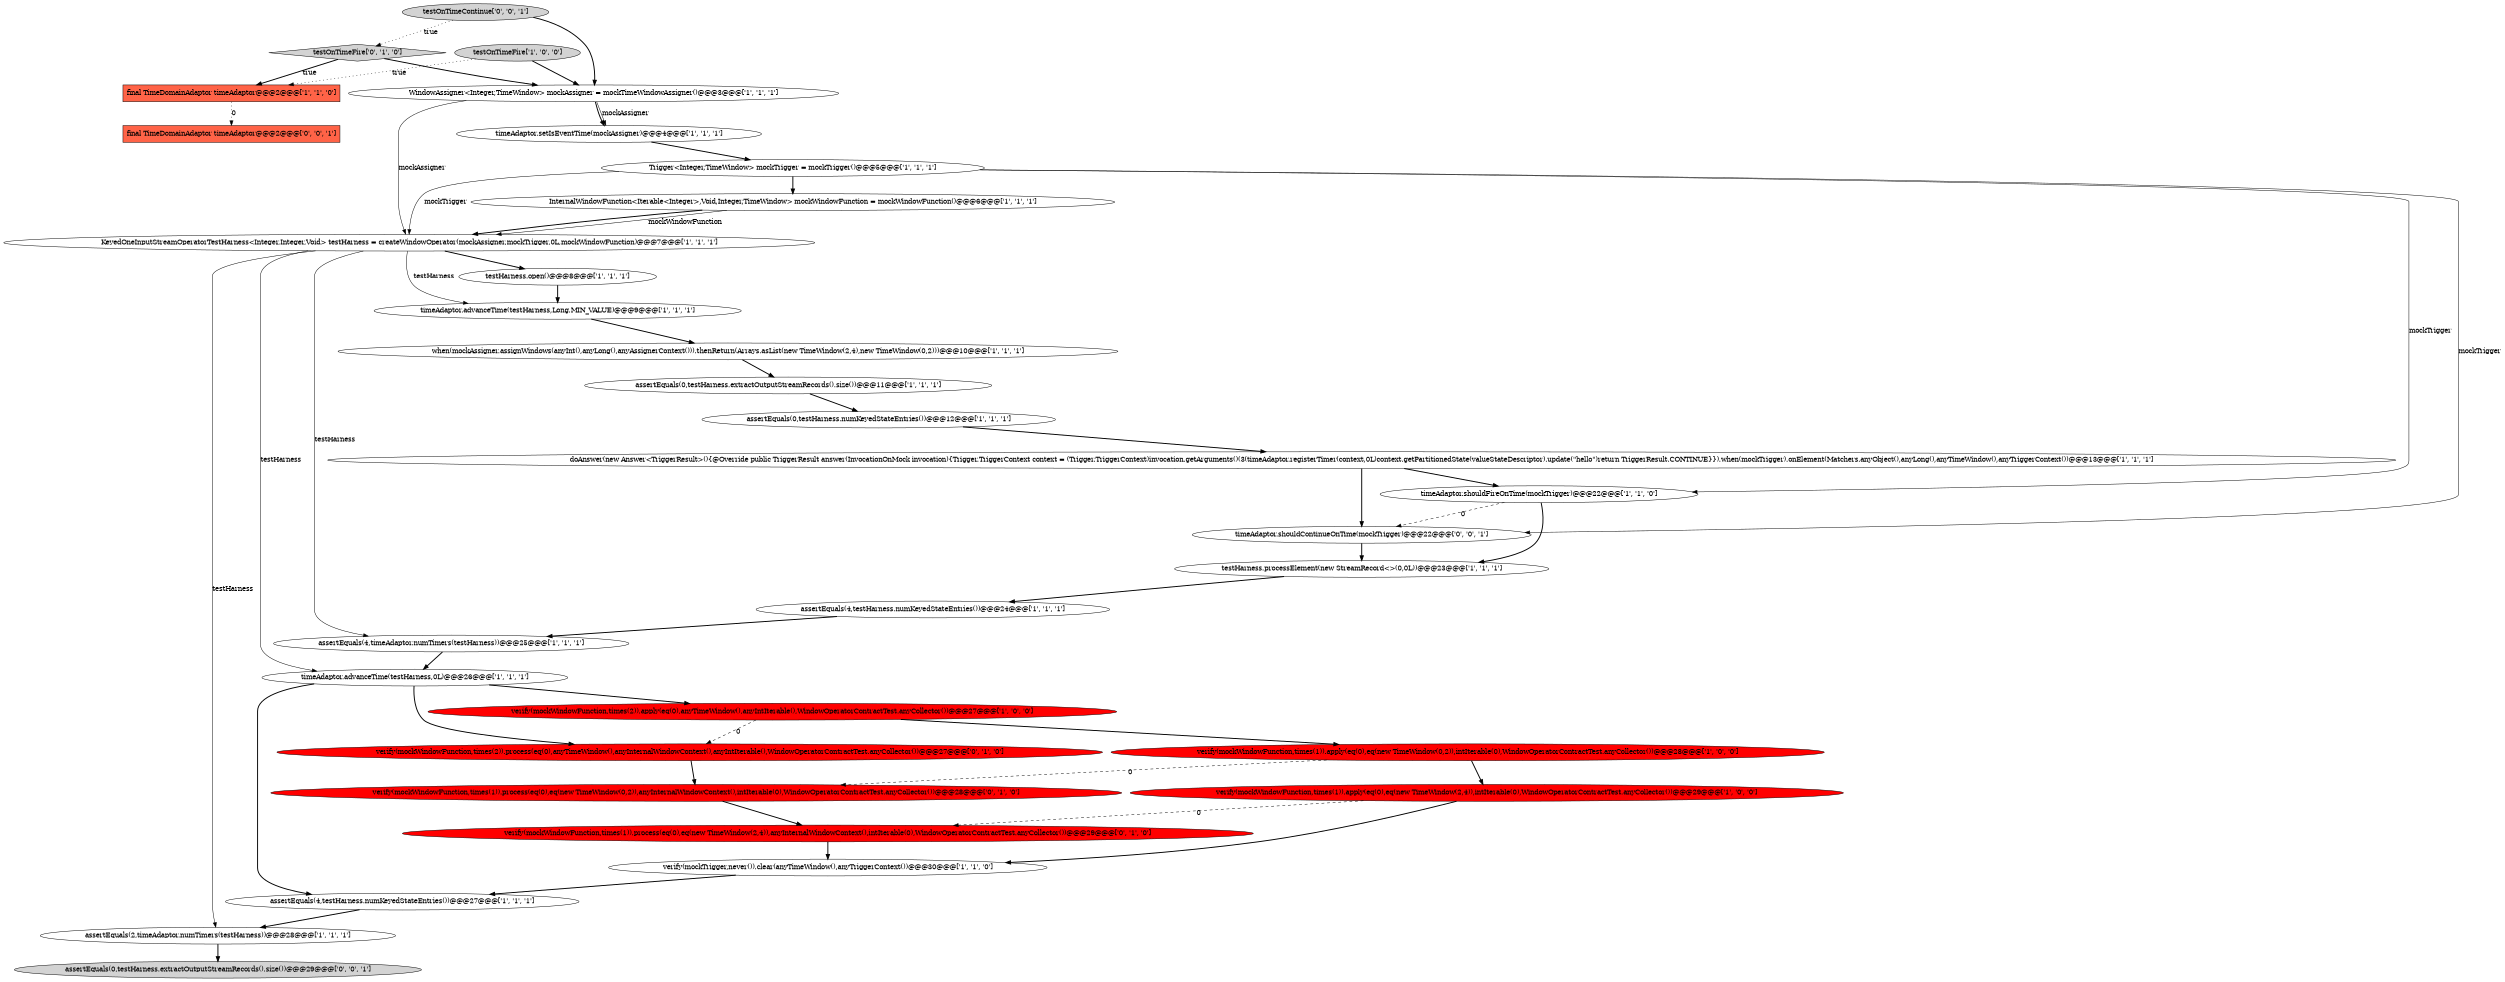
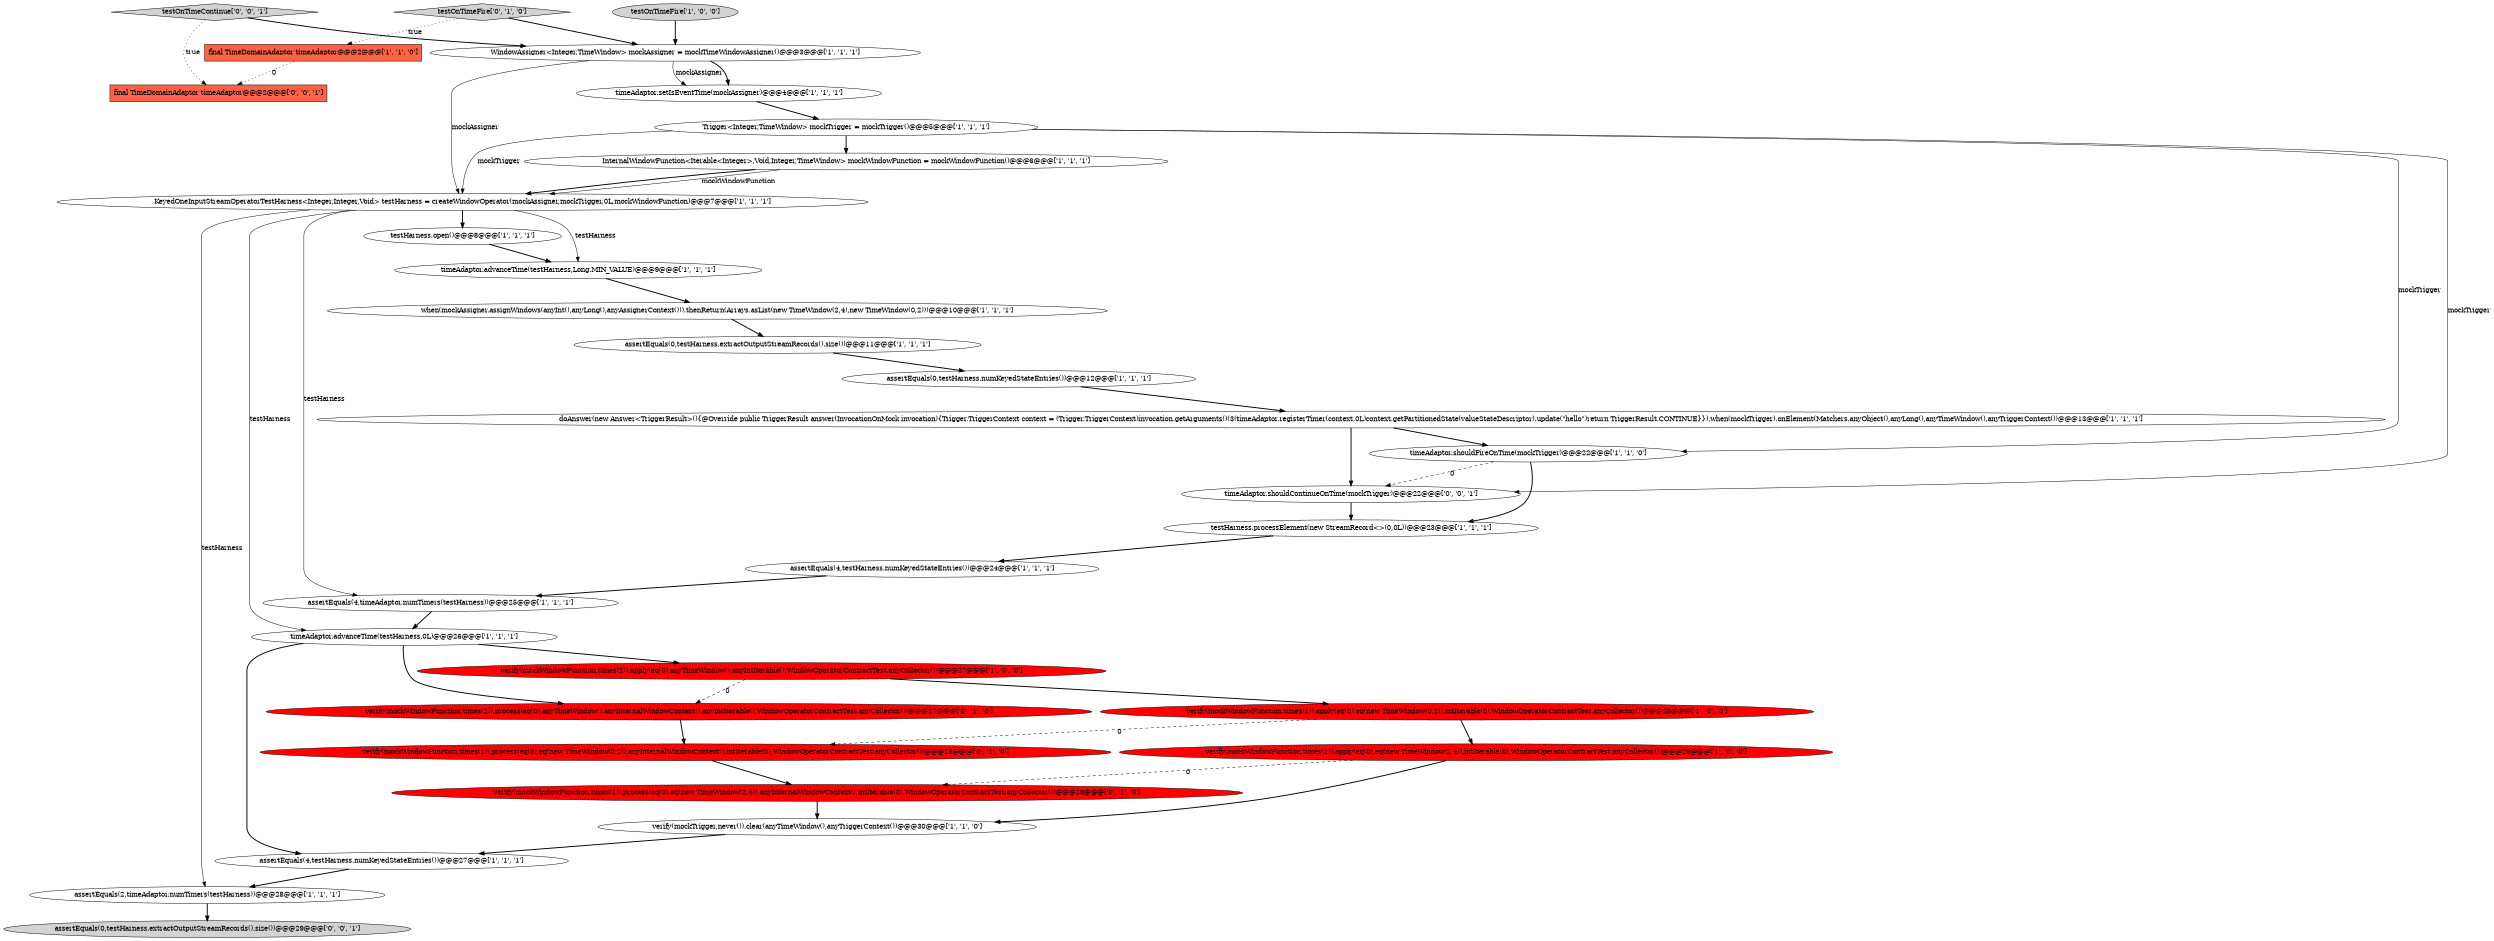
node "testOnTimeContinue['0', '0', '1']": shape ellipse -> diamond
edge "testOnTimeContinue['0', '0', '1']" -> "testOnTimeFire['0', '1', '0']": now "testOnTimeContinue['0', '0', '1']" -> "final TimeDomainAdaptor timeAdaptor@@@2@@@['0', '0', '1']"
edge "testOnTimeFire['0', '1', '0']" -> "final TimeDomainAdaptor timeAdaptor@@@2@@@['1', '1', '0']": style bold -> dotted
edge "testOnTimeFire['1', '0', '0']" -> "final TimeDomainAdaptor timeAdaptor@@@2@@@['1', '1', '0']": removed, label "true"
